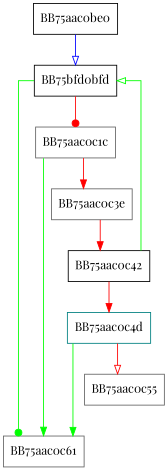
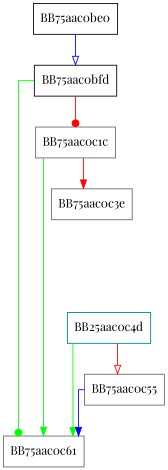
node "BB75bfd0bfd": label "BB75bfd0bfd" -> "BB75aac0bfd"
node "BB75aac0c42": removed
node "BB75aac0c4d": label "BB75aac0c4d" -> "BB25aac0c4d"
edge "BB75aac0c55" -> "BB75aac0c61": added
